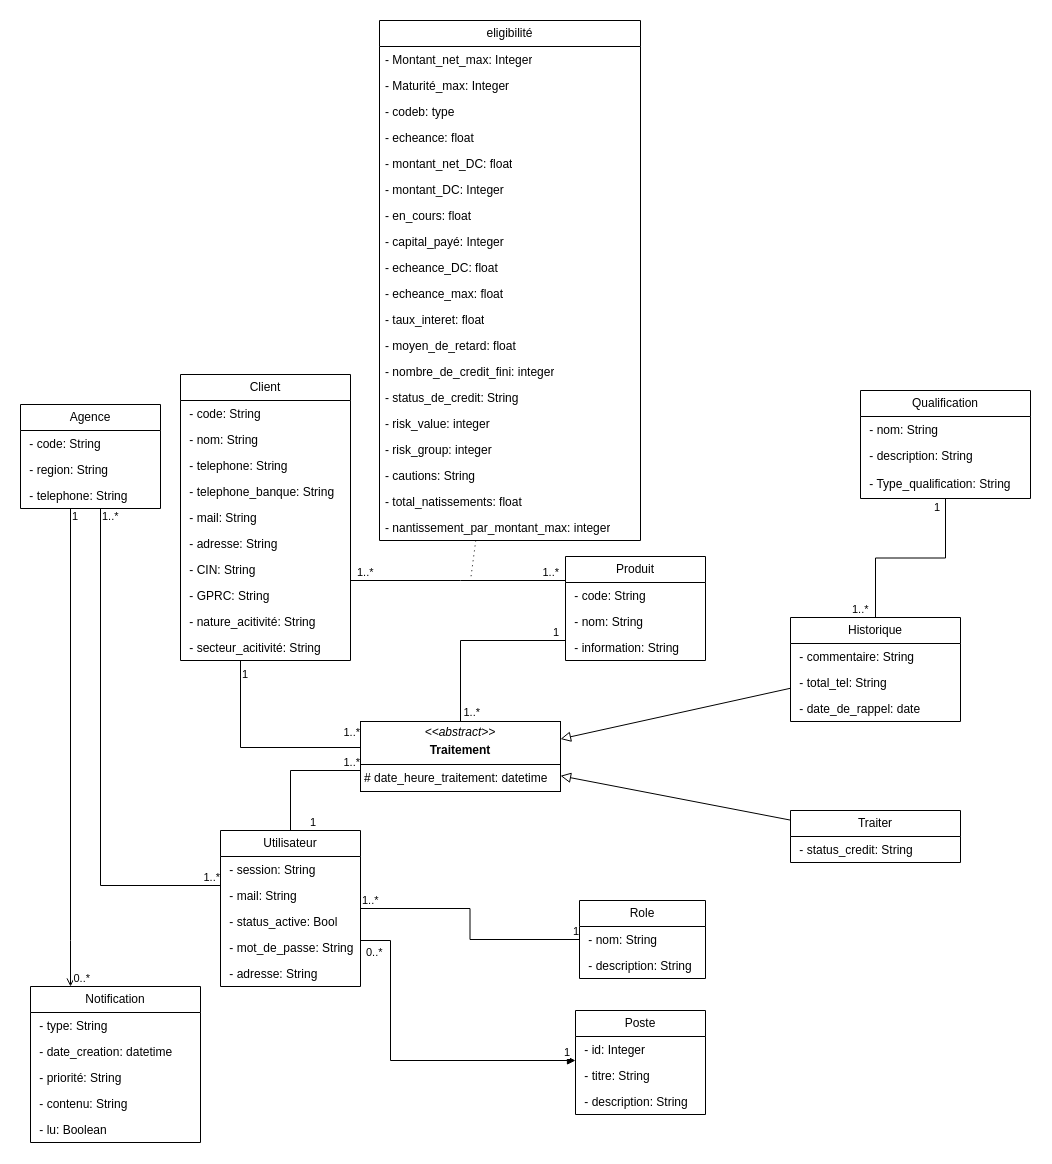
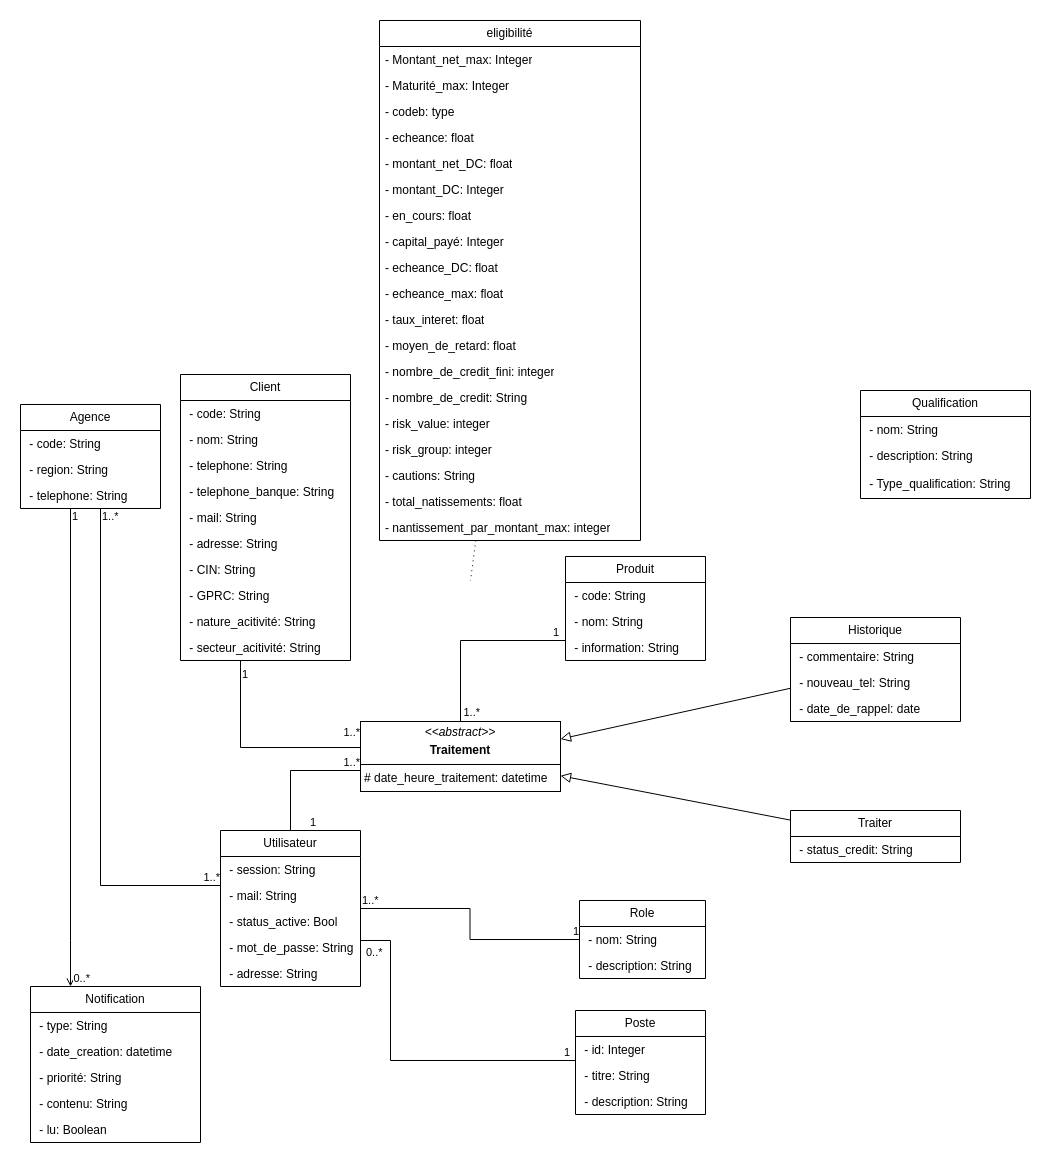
node "- status_de_credit: String": label "- status_de_credit: String" -> "- nombre_de_credit: String"
edge "Qualification" -- "Historique": removed, labels "1", "1..*"
edge "Client" -- "Produit": removed, labels "1..*", "1..*"
node "- total_tel: String": label "- total_tel: String" -> "- nouveau_tel: String"
edge "Utilisateur" -> "Poste": arrowhead block -> none
